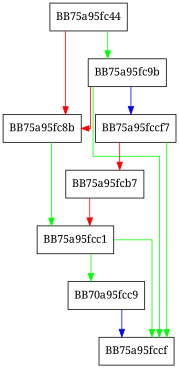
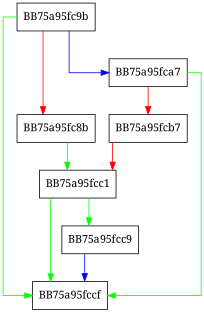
node "BB75a95fc44": removed
node "BB75a95fccf7": label "BB75a95fccf7" -> "BB75a95fca7"
node "BB70a95fcc9": label "BB70a95fcc9" -> "BB75a95fcc9"
